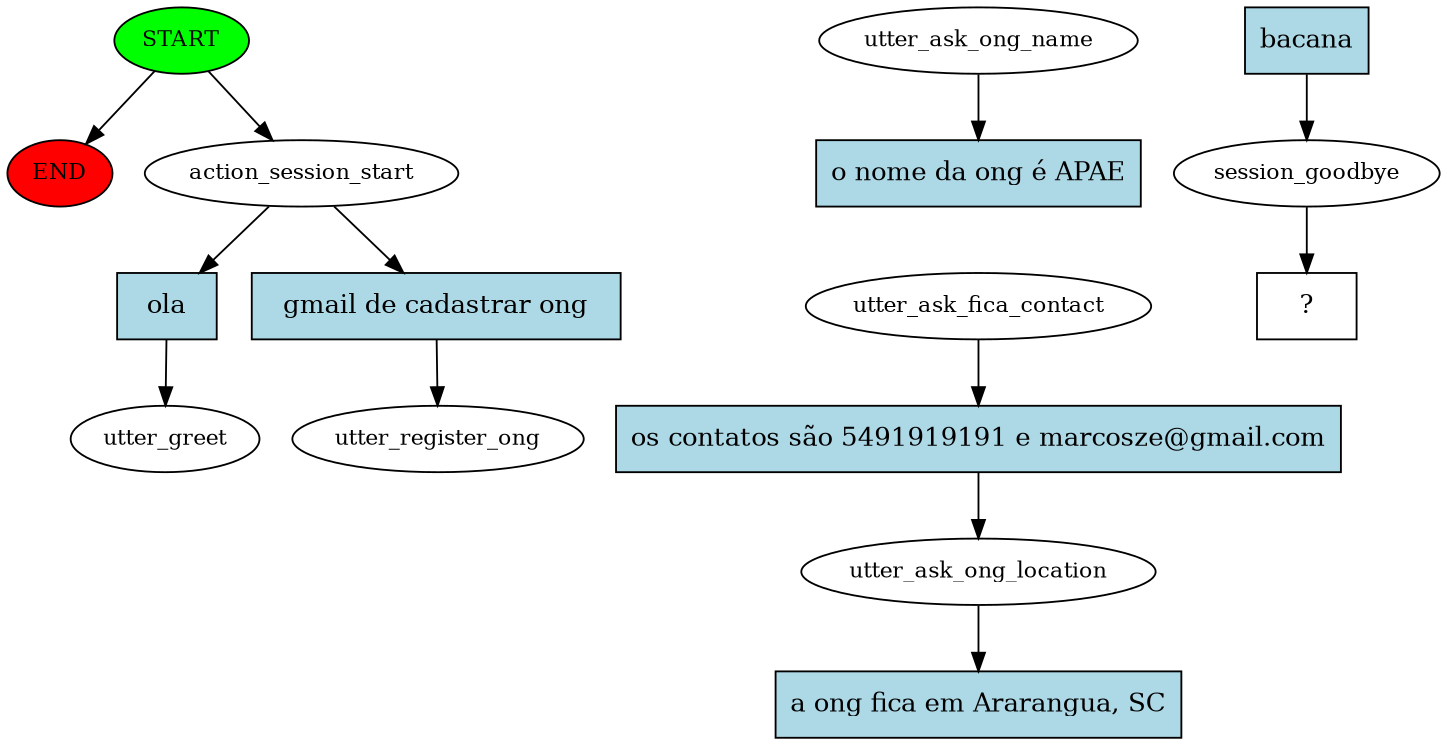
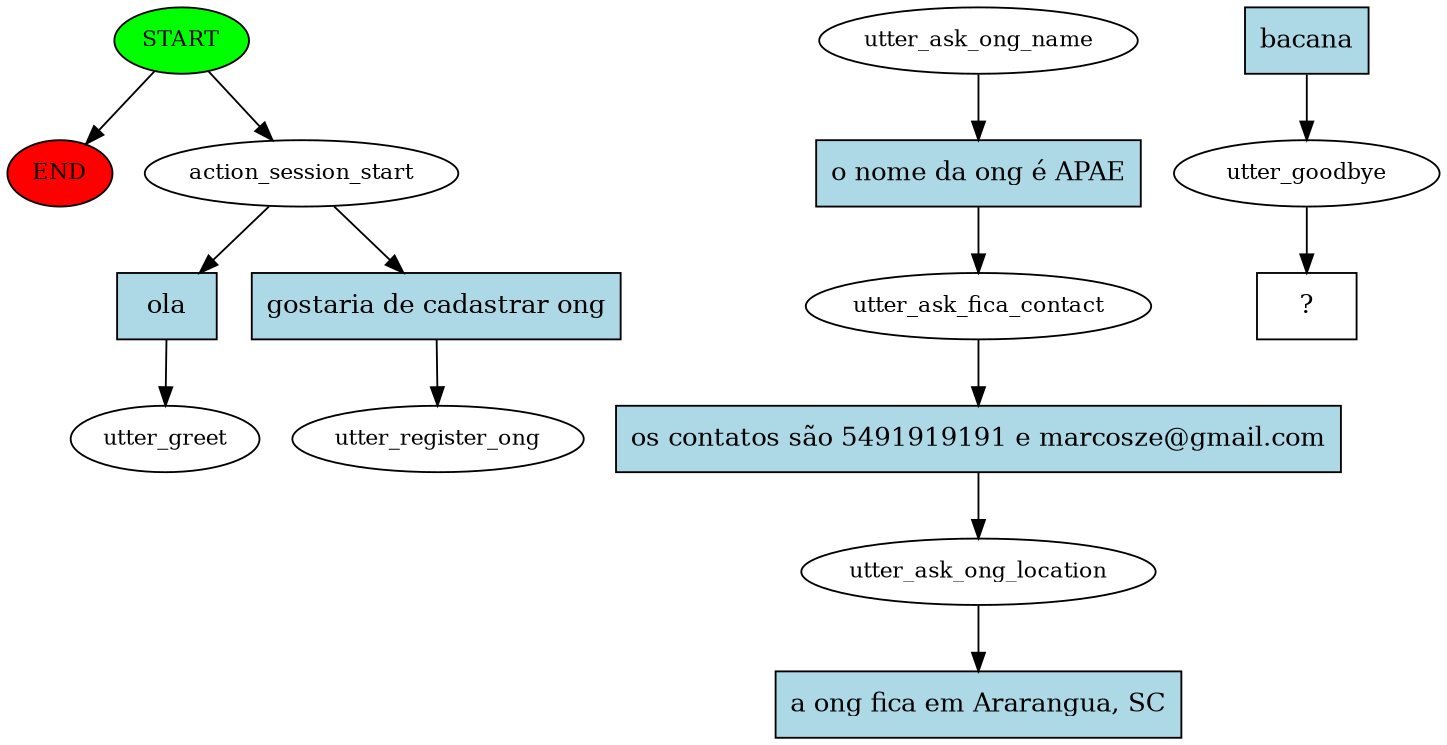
node "session_goodbye": label "session_goodbye" -> "utter_goodbye"
edge "o nome da ong é APAE" -> "utter_ask_fica_contact": added
node "gmail de cadastrar ong": label "gmail de cadastrar ong" -> "gostaria de cadastrar ong"
